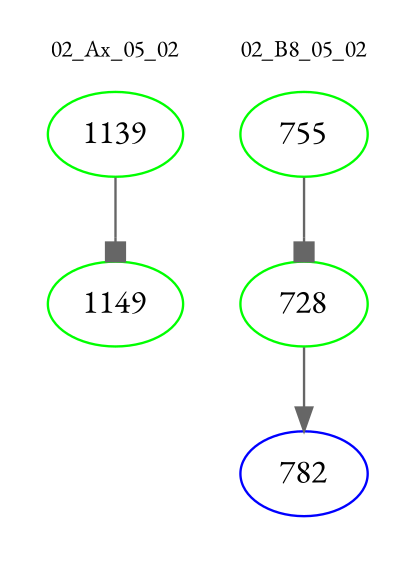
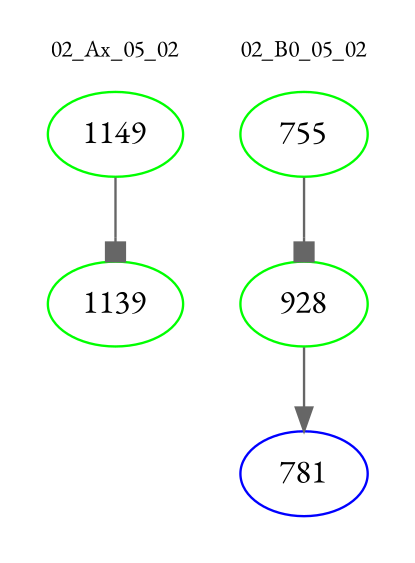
cluster "02_B8_05_02": label "02_B8_05_02" -> "02_B0_05_02"
edge "1139" -> "1149": reversed
node "728": label "728" -> "928"
node "782": label "782" -> "781"
